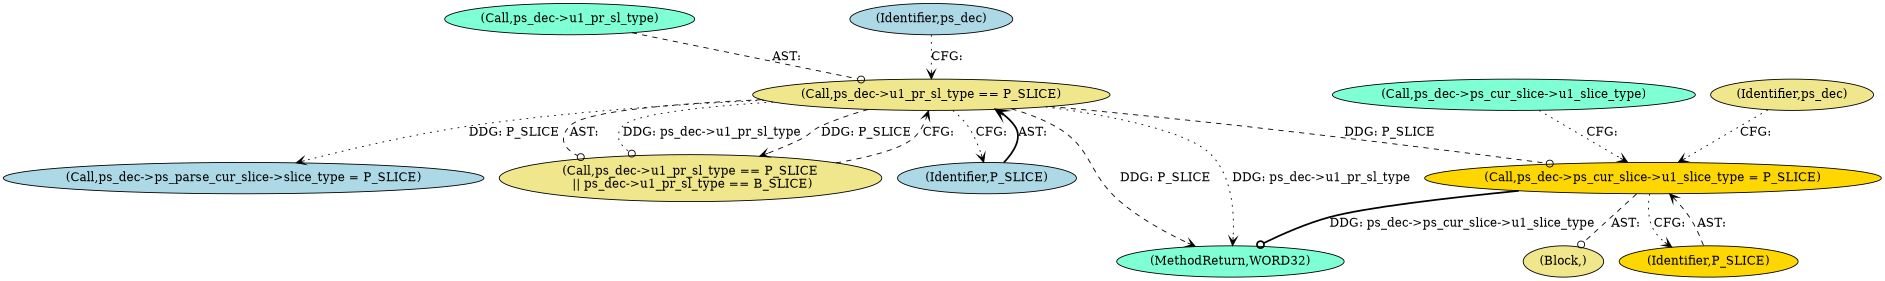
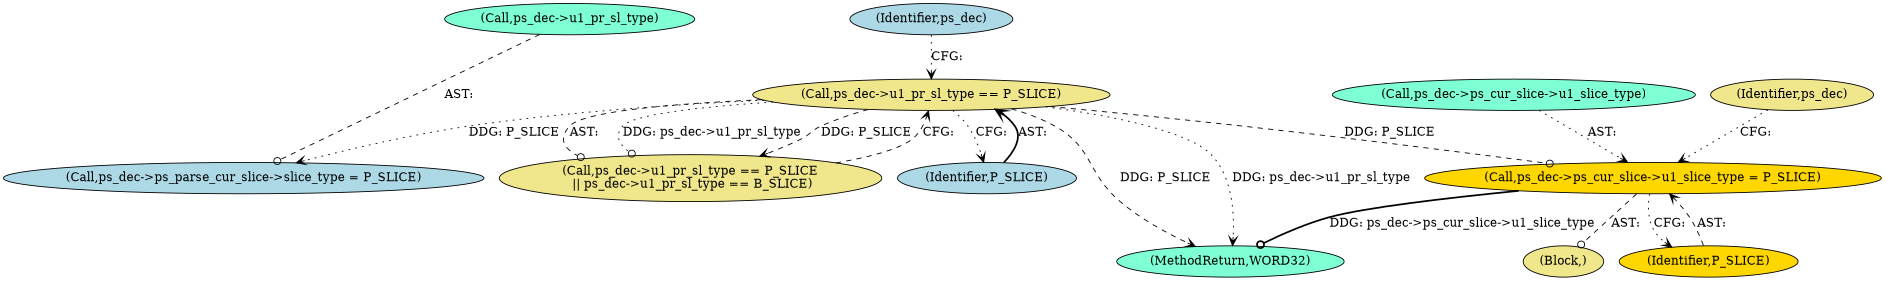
edge "(Call,ps_dec->u1_pr_sl_type)" -> "(Call,ps_dec->u1_pr_sl_type == P_SLICE)": now "(Call,ps_dec->u1_pr_sl_type)" -> "(Call,ps_dec->ps_parse_cur_slice->slice_type = P_SLICE)"
edge "(Call,ps_dec->ps_cur_slice->u1_slice_type)" -> "(Call,ps_dec->ps_cur_slice->u1_slice_type = P_SLICE)": label "CFG: " -> "AST: "
